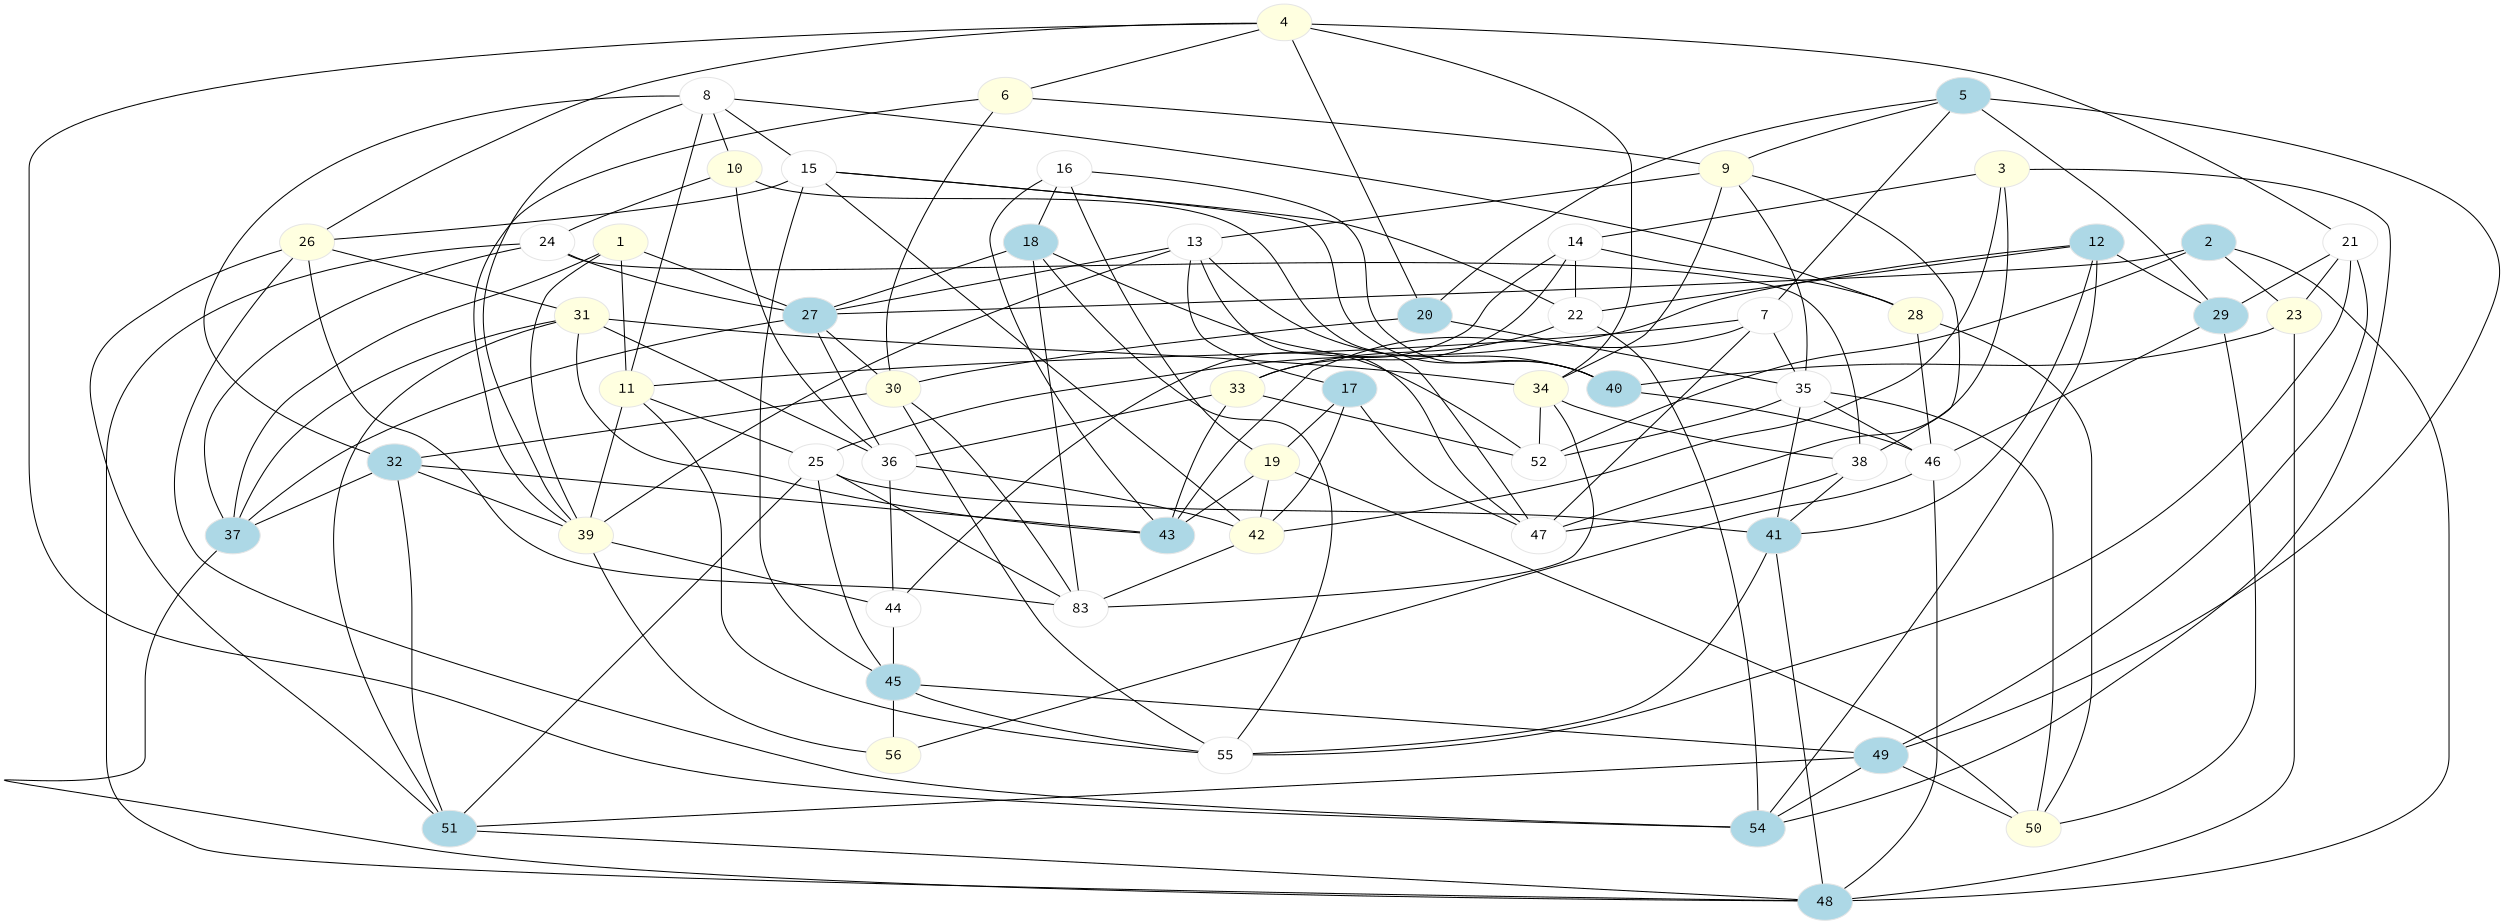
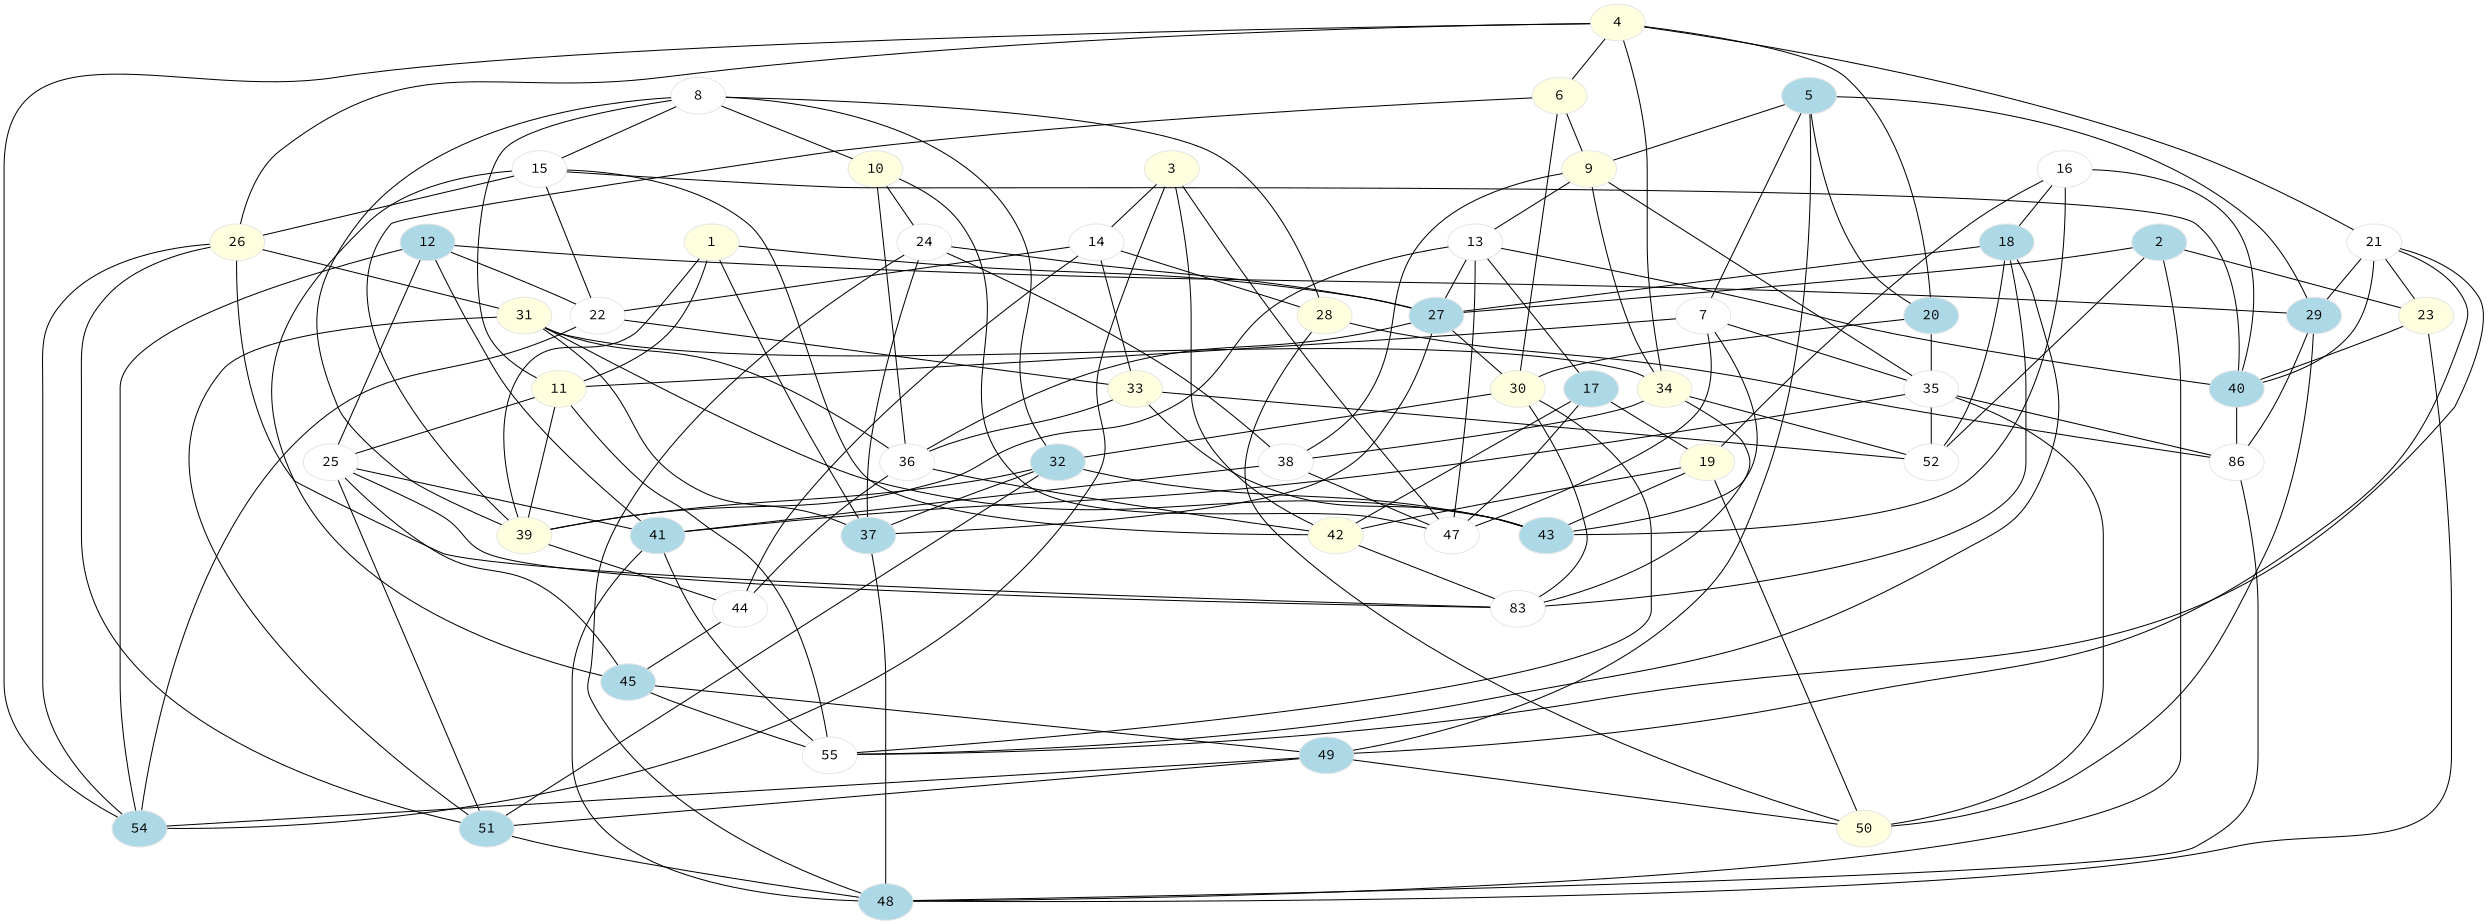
edge "21" -- "40": added
node "46": label "46" -> "86"
node "56": removed
